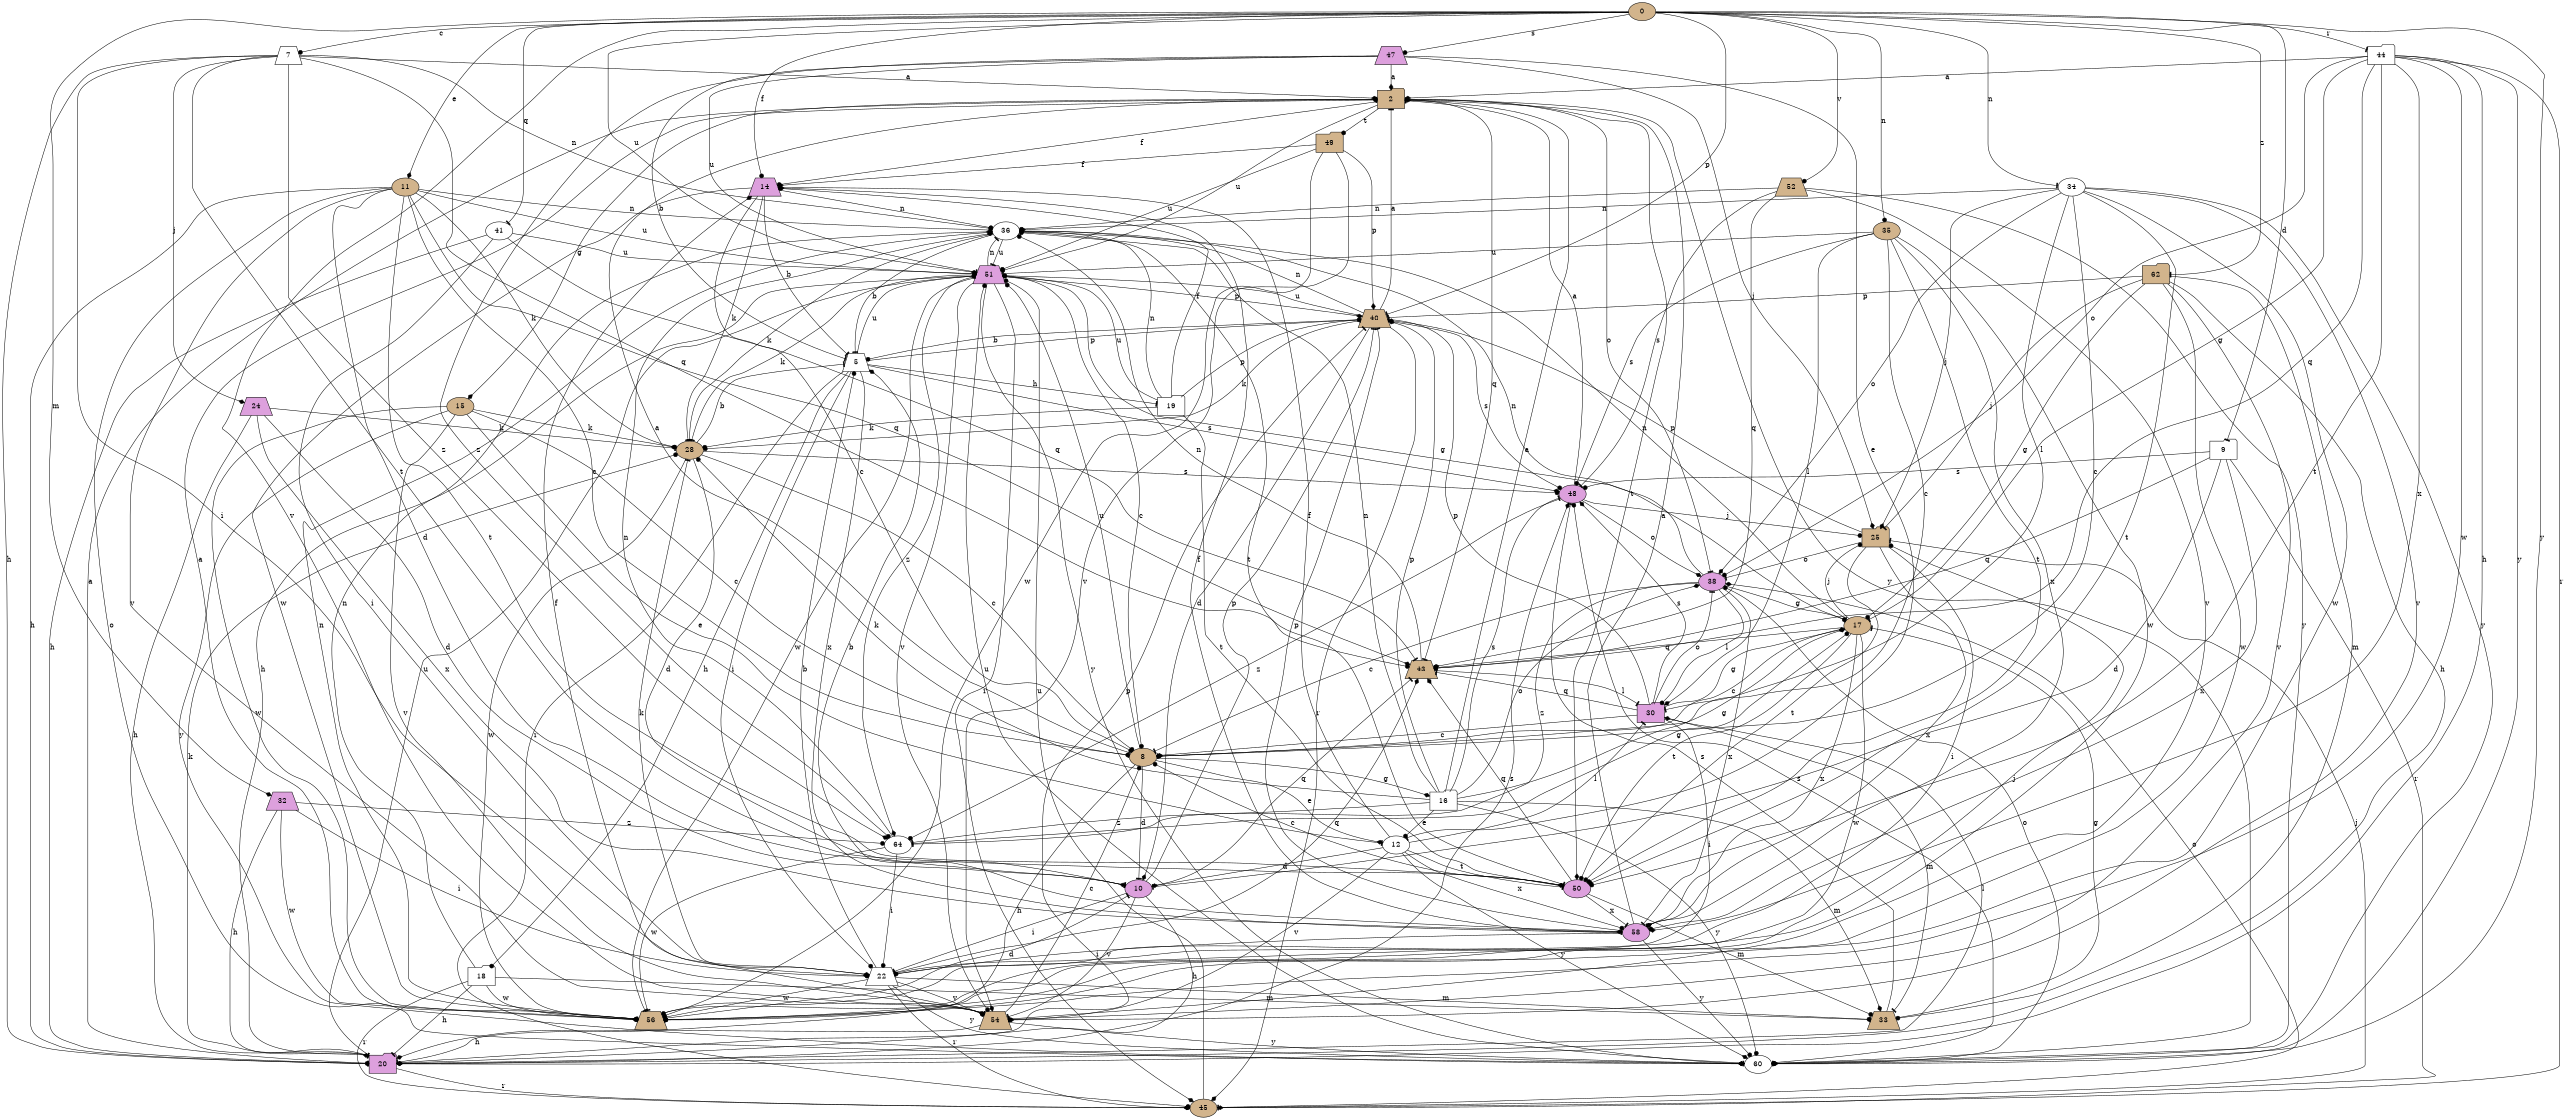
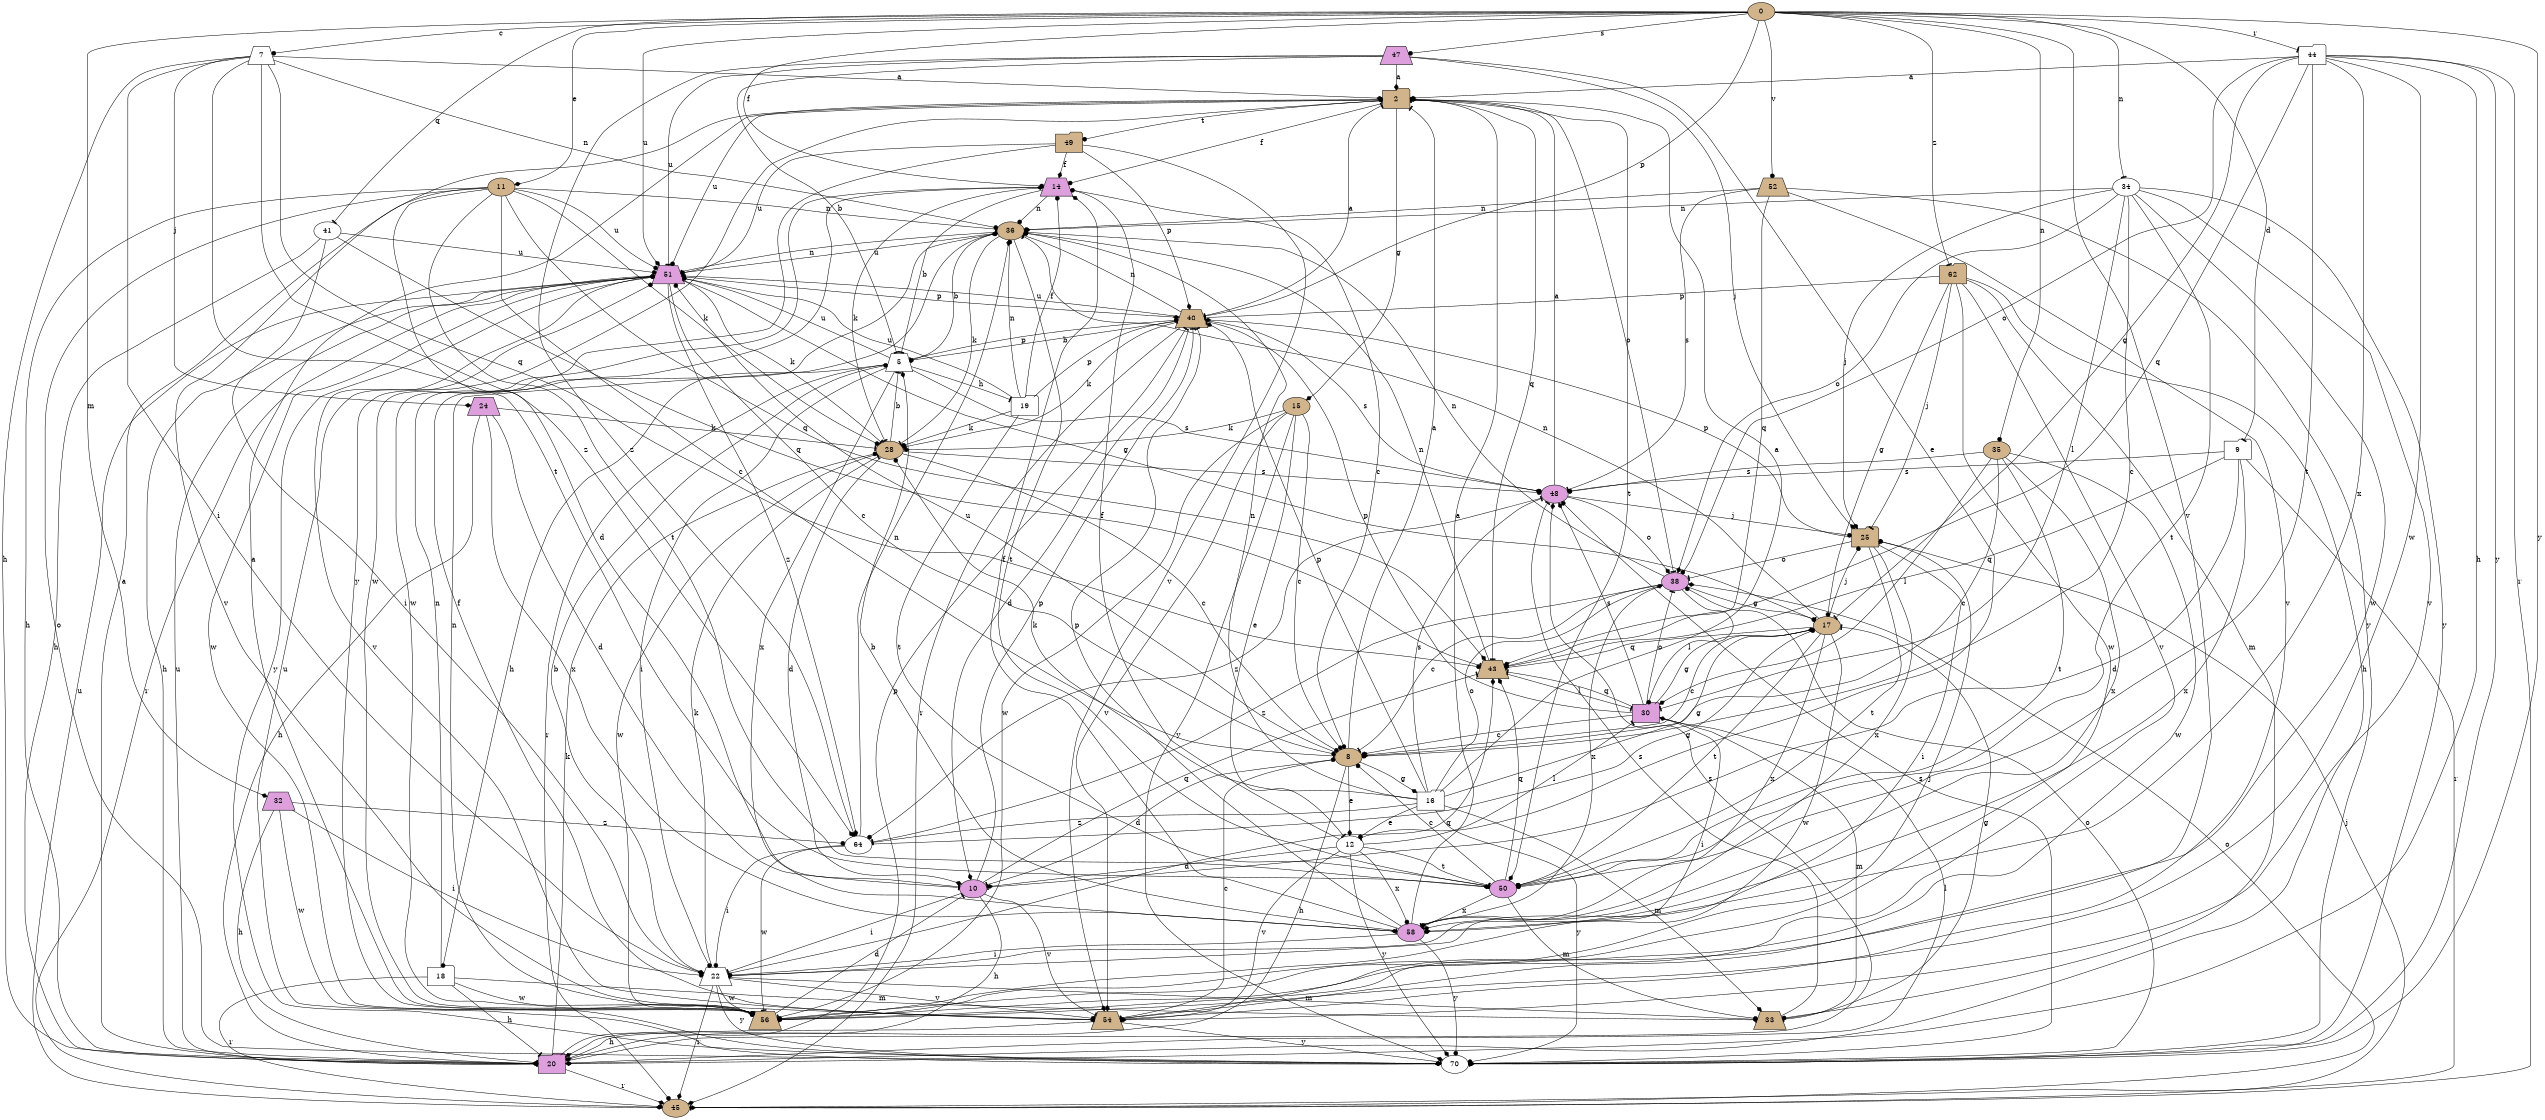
node "36": fillcolor white -> tan
edge "35" -> "51": removed, label "u"
node "60": label "60" -> "70"
